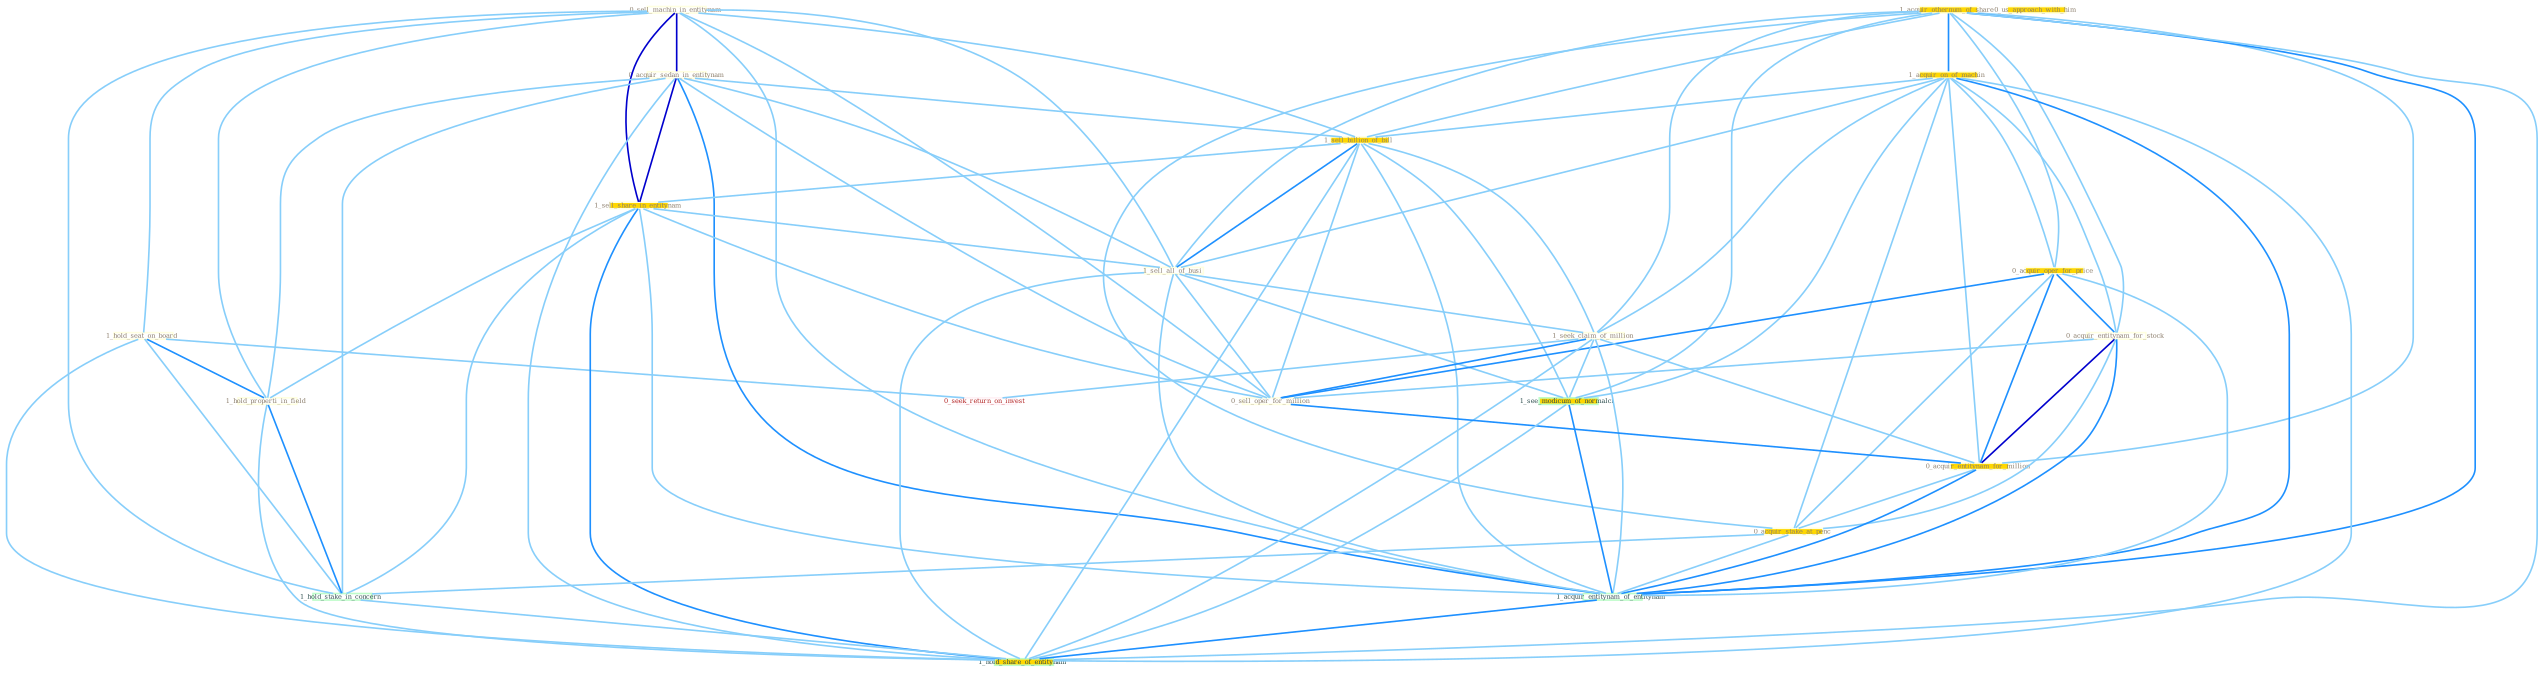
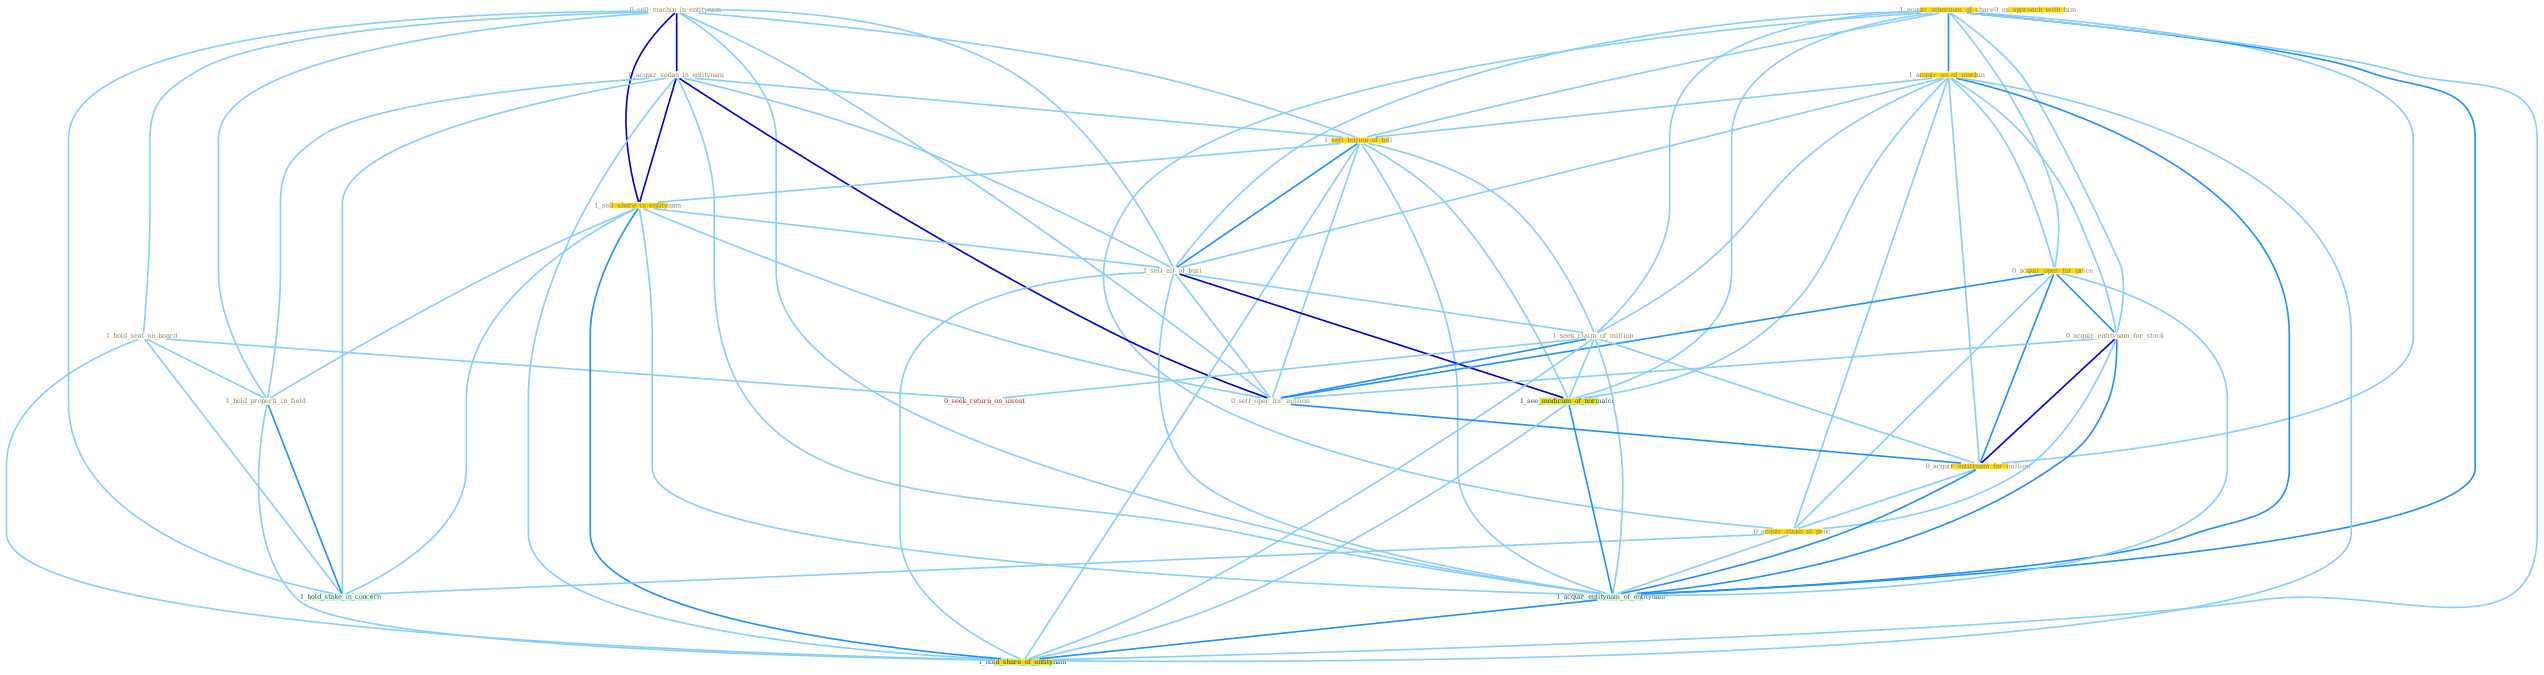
edge "0_acquir_sedan_in_entitynam" -- "0_sell_oper_for_million": color #87cefa -> #0000cd
edge "1_sell_all_of_busi" -- "1_see_modicum_of_normalci": color #87cefa -> #0000cd
edge "1_hold_seat_on_board" -- "1_hold_properti_in_field": color #1e90ff -> #87cefa
edge "0_acquir_sedan_in_entitynam" -- "1_acquir_entitynam_of_entitynam": color #1e90ff -> #87cefa
edge "1_hold_stake_in_concern" -- "1_hold_share_of_entitynam": removed
